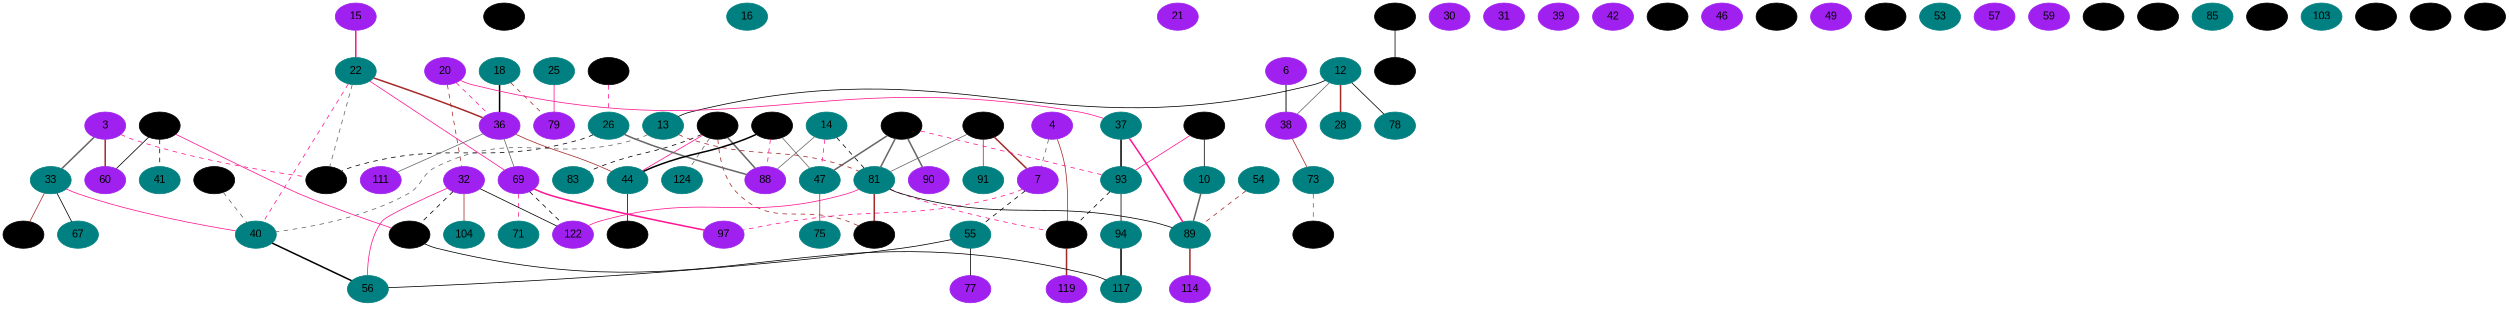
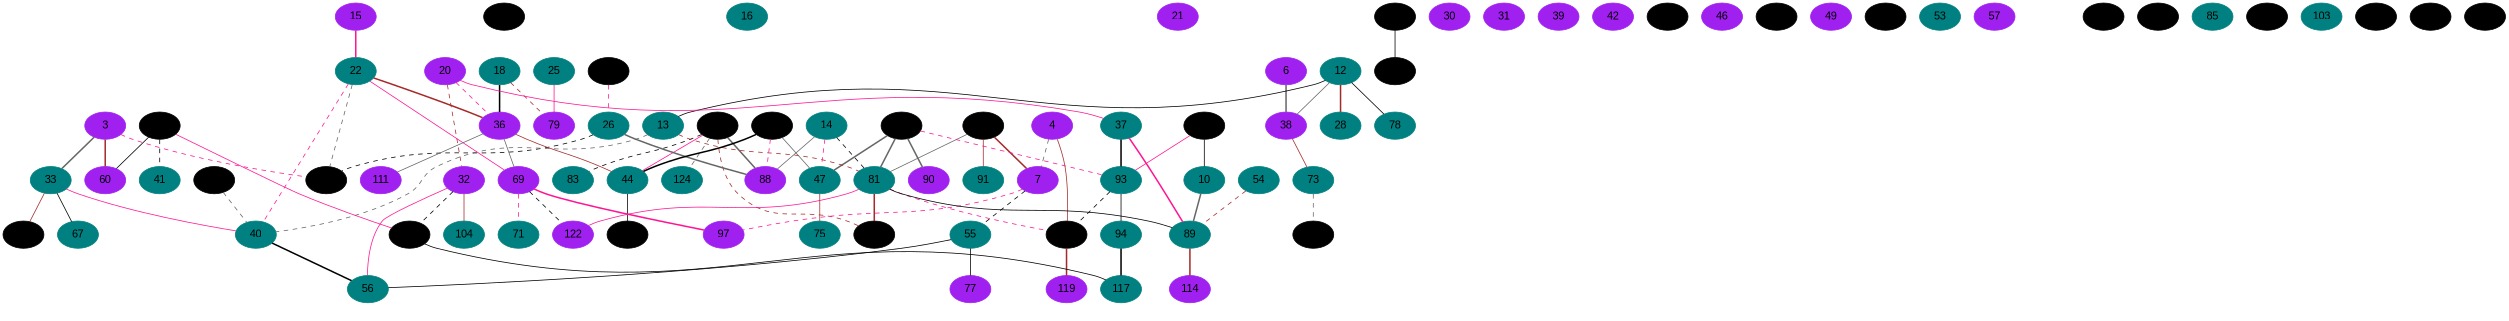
node "59": removed
edge "32" -- "122": removed
